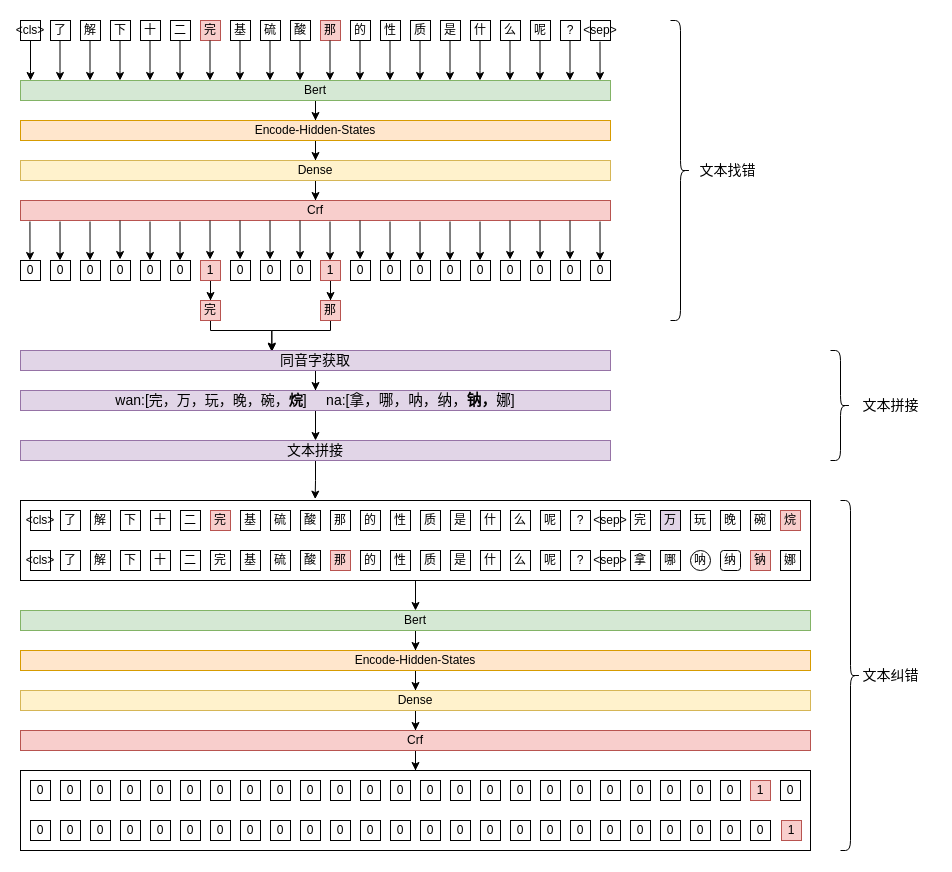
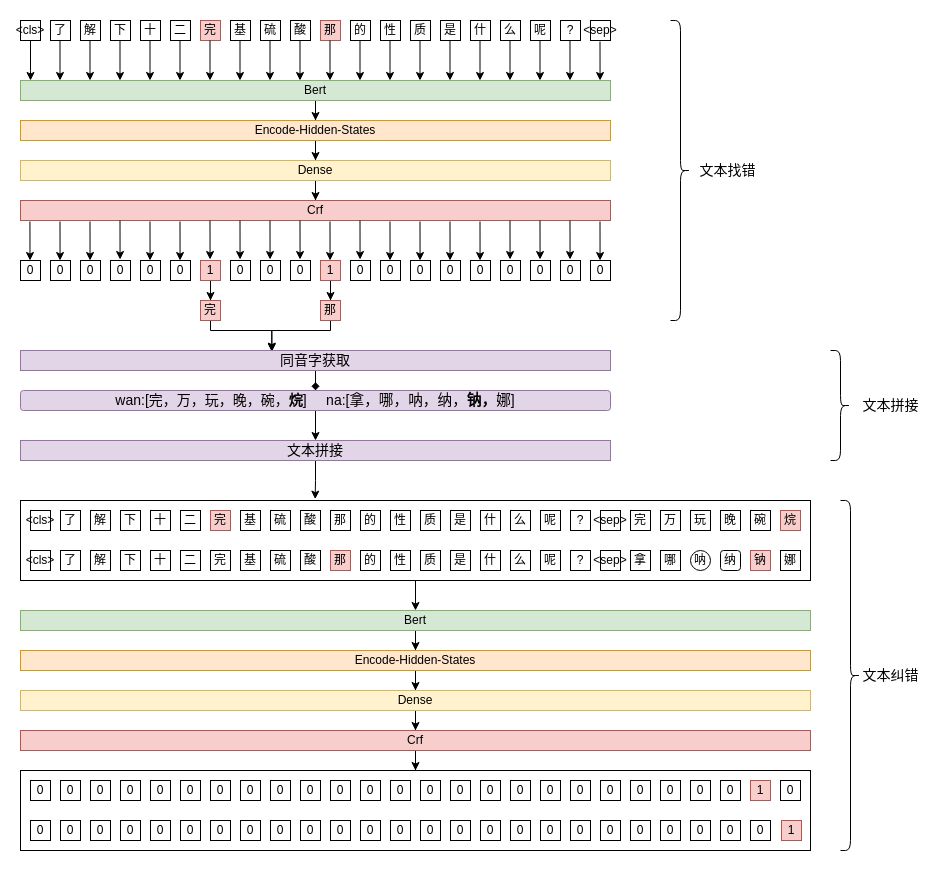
edge "同音字获取" -> "wan:[完，万，玩，晚，碗，烷] na:[拿，哪，呐，纳，钠，娜]": arrowhead classic -> diamond
node "wan:[完，万，玩，晚，碗，烷] na:[拿，哪，呐，纳，钠，娜]": shape rectangle -> rounded rectangle
node "万": fillcolor #e1d5e7 -> #ffffff
